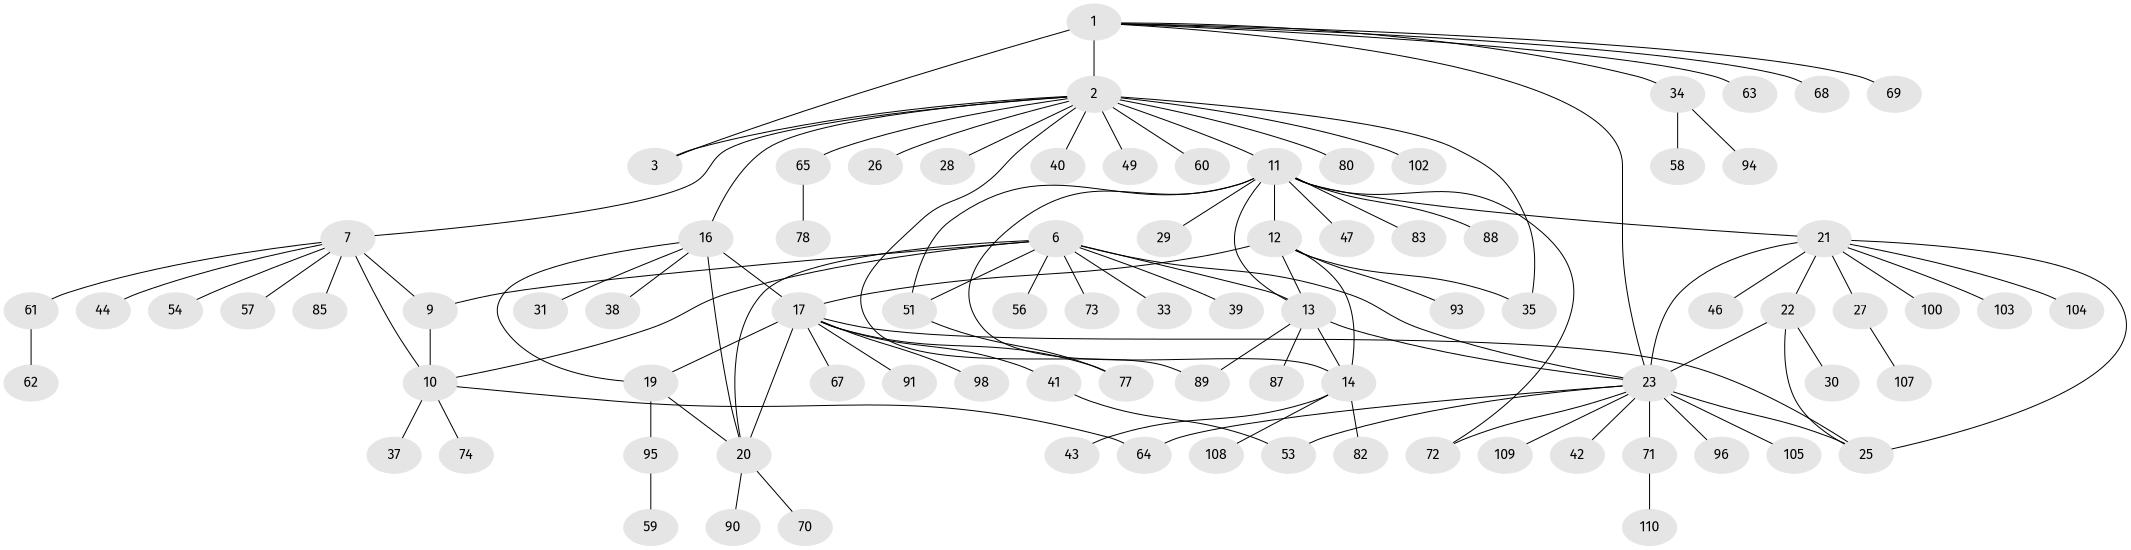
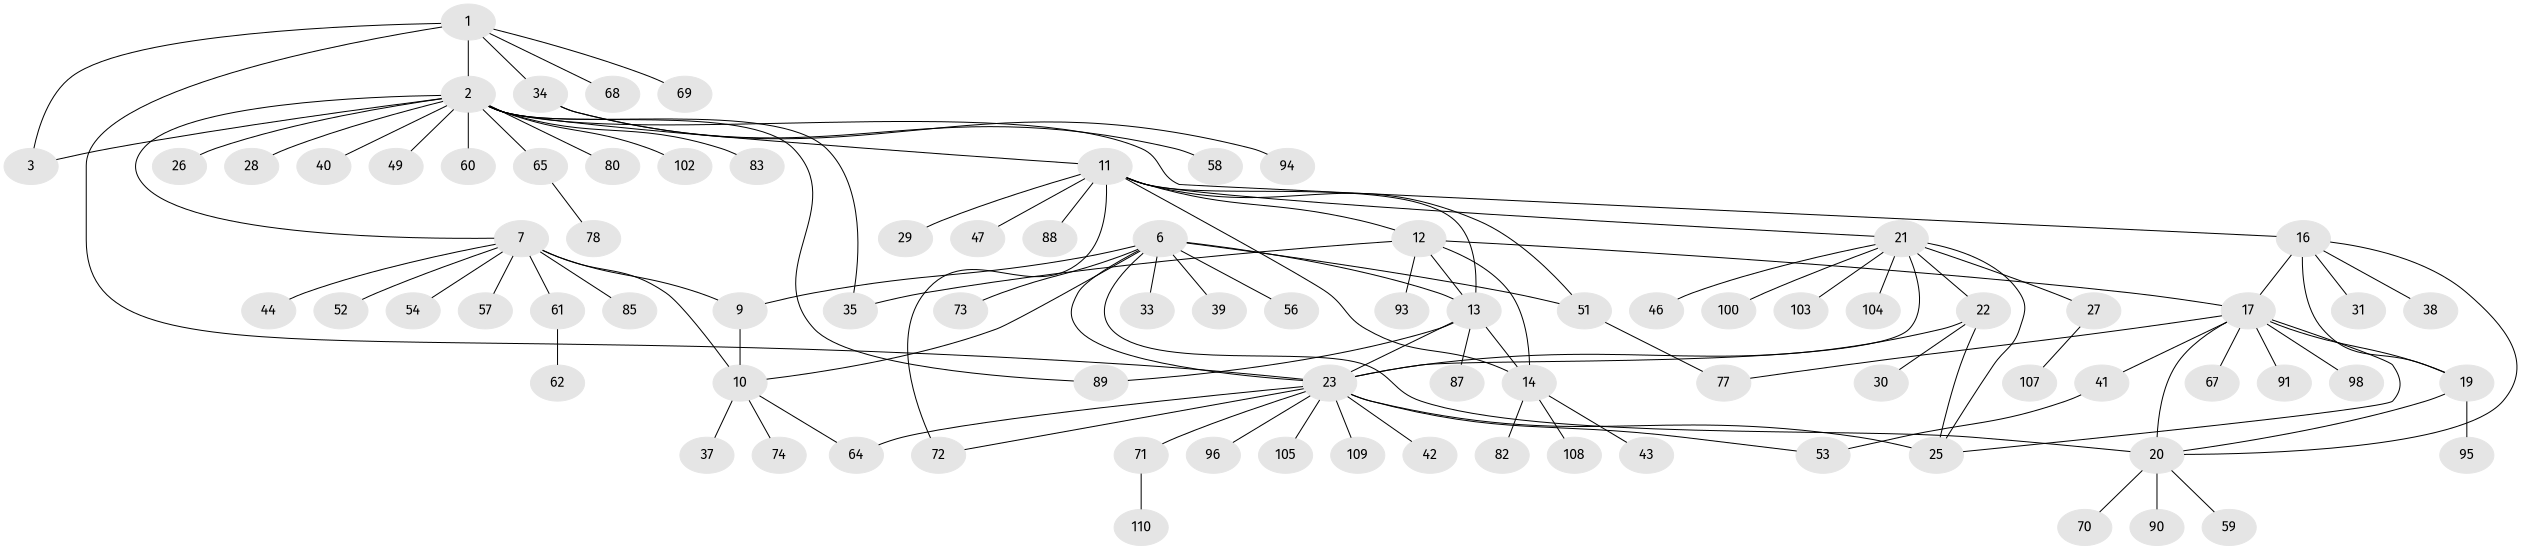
node "63": removed
edge "11" -- "83": now "2" -- "83"
node "52": added
edge "95" -- "59": now "20" -- "59"
